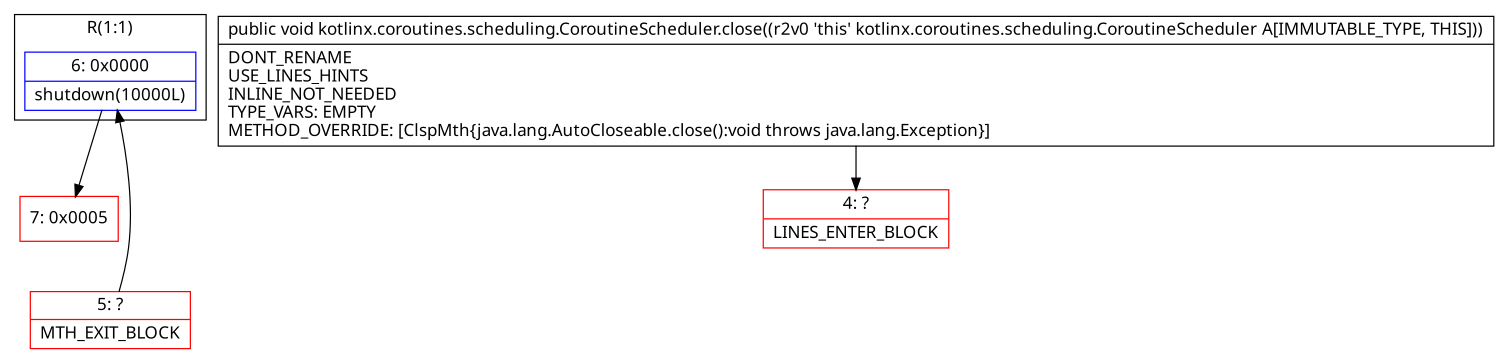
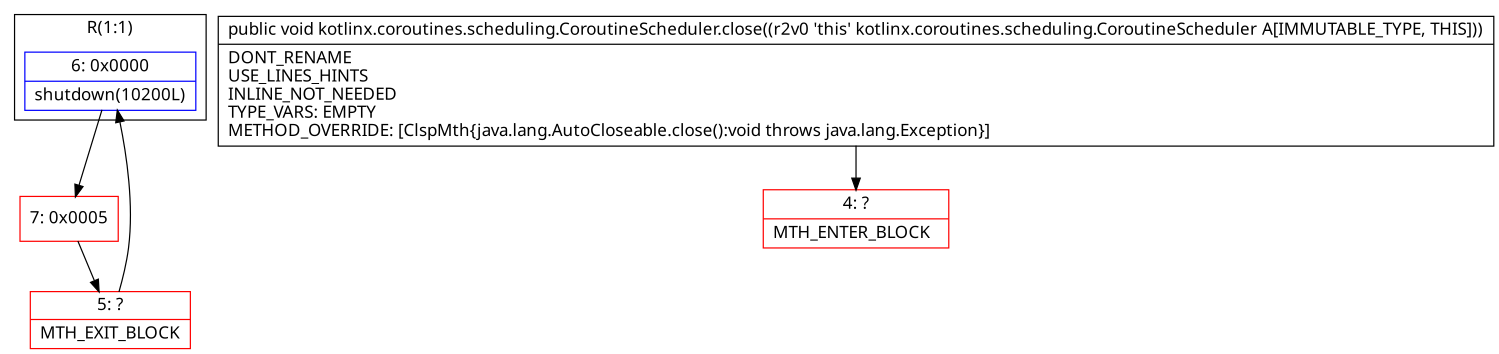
node "6: 0x0000": text "shutdown(10000L)" -> "shutdown(10200L)"
node "4: ?": text "LINES_ENTER_BLOCK" -> "MTH_ENTER_BLOCK"
edge "7: 0x0005" -> "5: ?": added
